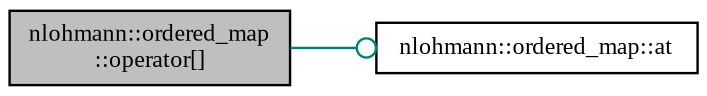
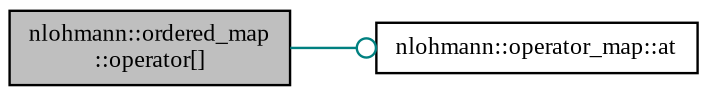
node "nlohmann::ordered_map::at": label "nlohmann::ordered_map::at" -> "nlohmann::operator_map::at"
